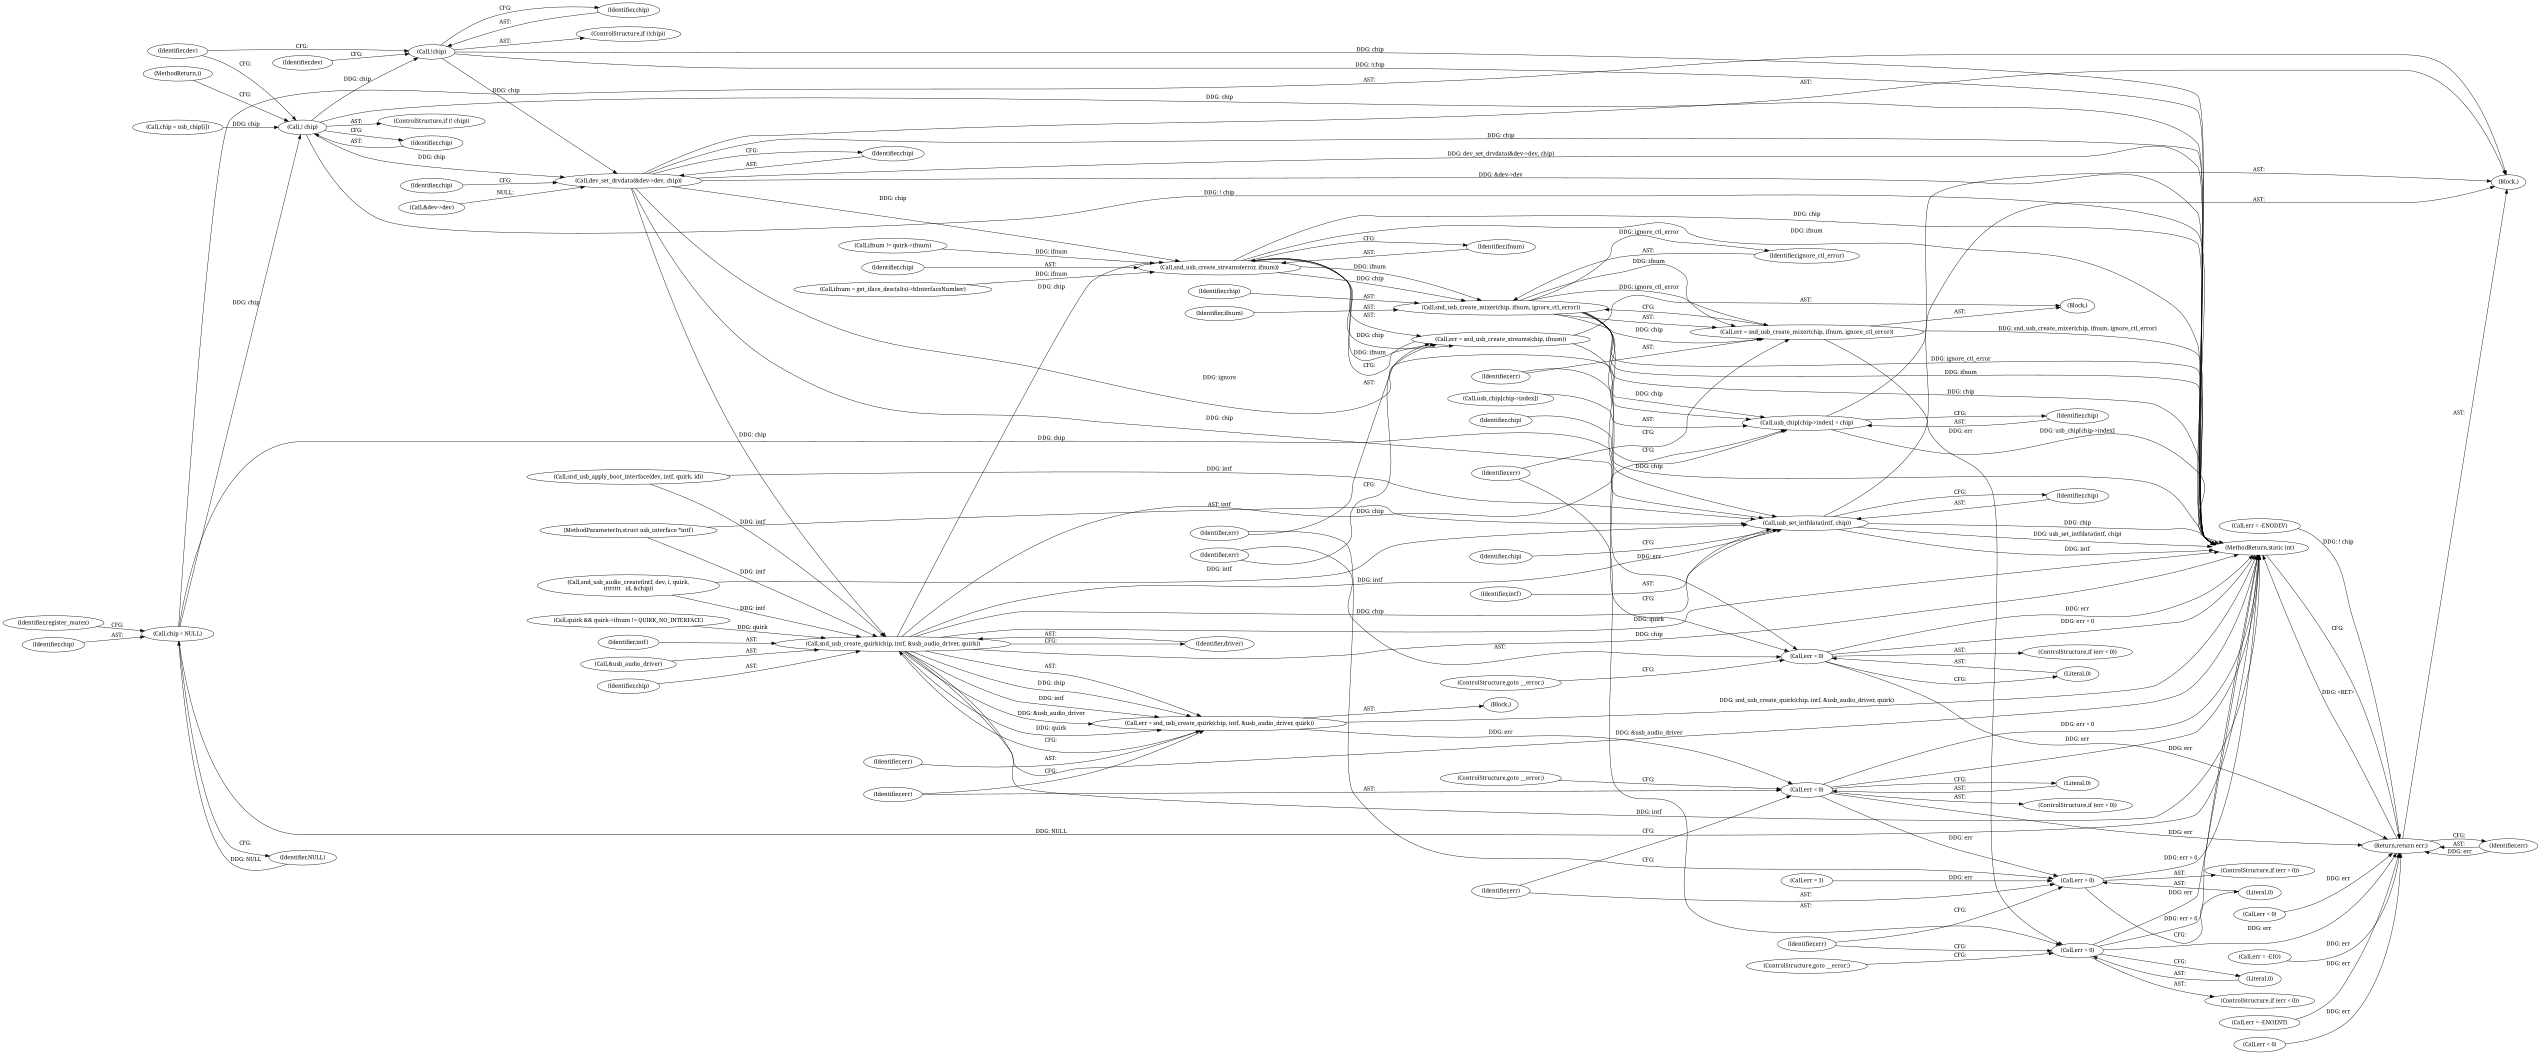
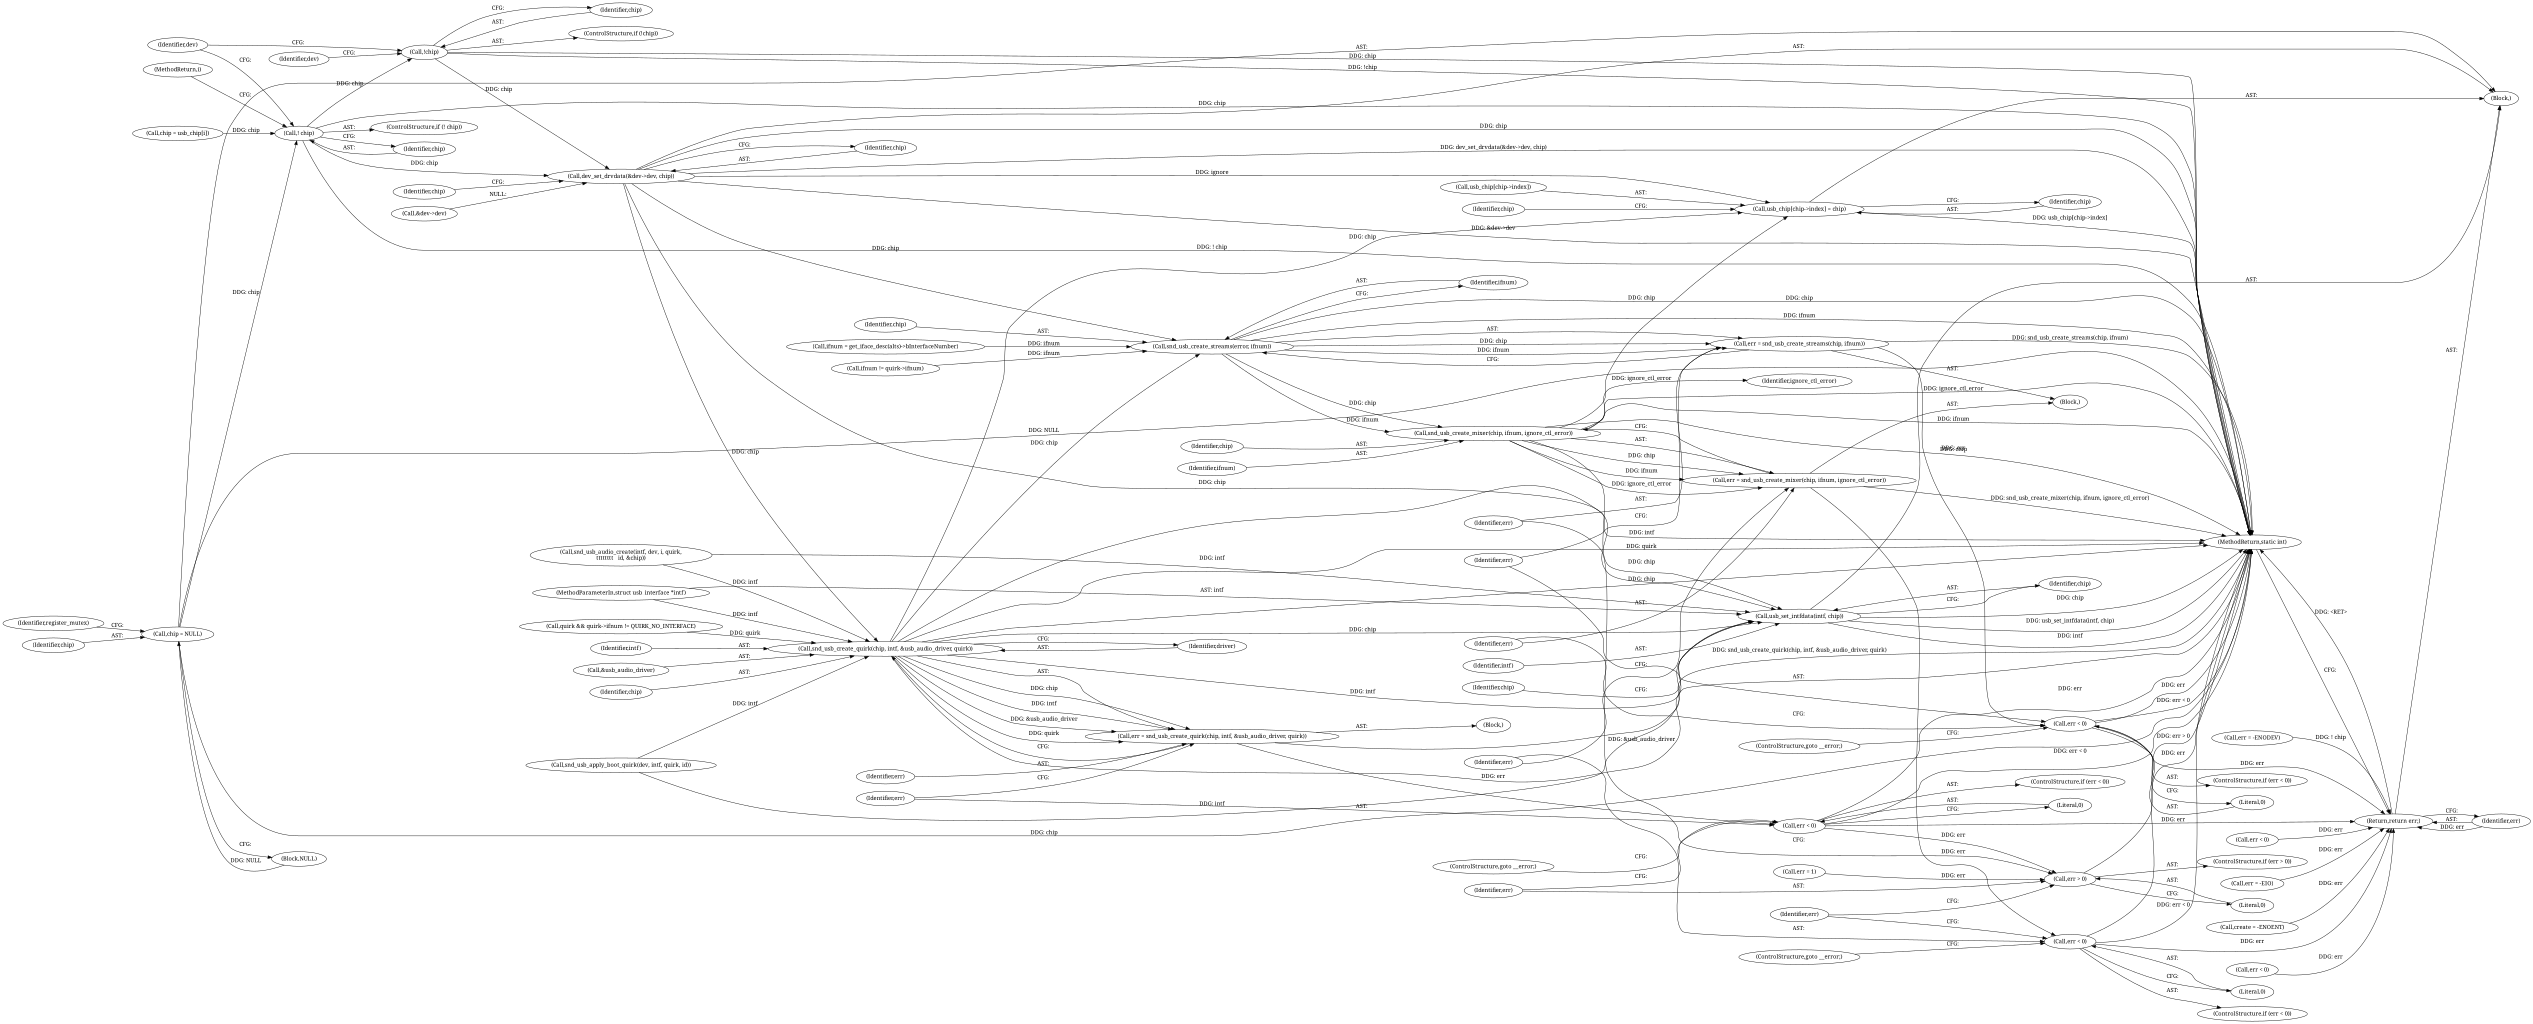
edge "(Identifier,ignore_ctl_error)" -> "(Call,snd_usb_create_mixer(chip, ifnum, ignore_ctl_error))": removed, label "AST:"
edge "(Call,err = snd_usb_create_streams(chip, ifnum))" -> "(MethodReturn,static int)": added, label "DDG: snd_usb_create_streams(chip, ifnum)"
node "(Call,snd_usb_apply_boot_interface(dev, intf, quirk, id))": label "(Call,snd_usb_apply_boot_interface(dev, intf, quirk, id))" -> "(Call,snd_usb_apply_boot_quirk(dev, intf, quirk, id))"
node "(Identifier,NULL)": label "(Identifier,NULL)" -> "(Block,NULL)"
node "(Call,err = -ENOENT)": label "(Call,err = -ENOENT)" -> "(Call,create = -ENOENT)"
